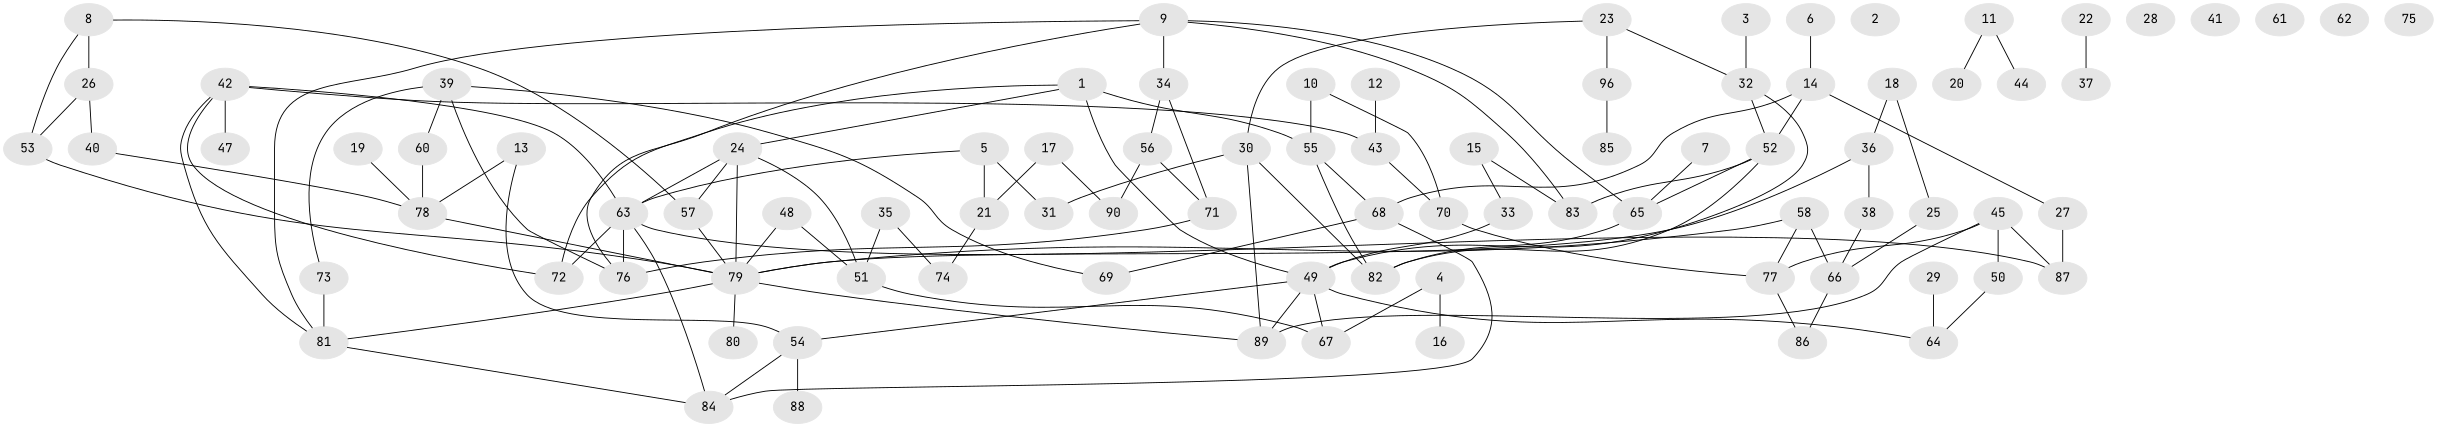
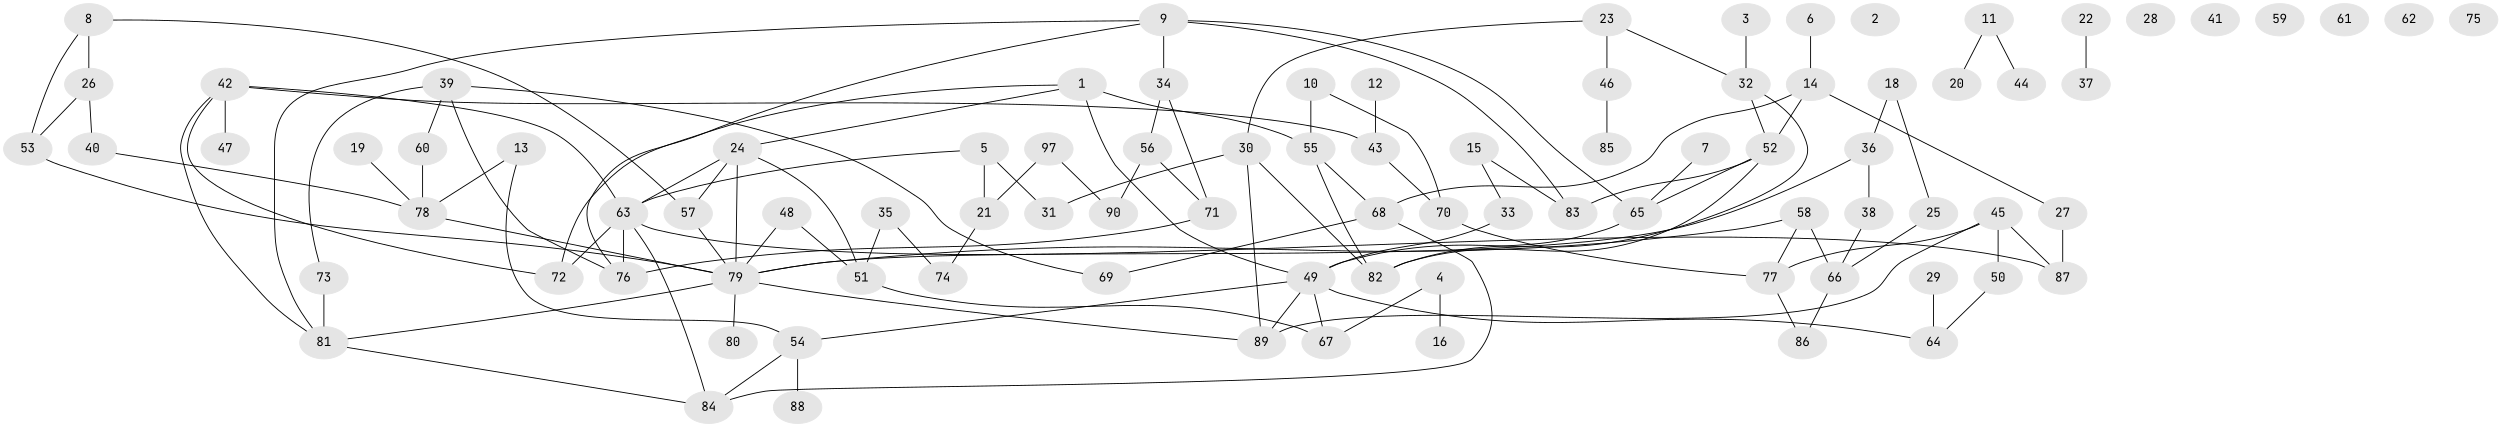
node "59": added
node "96": label "96" -> "46"
node "17": label "17" -> "97"
